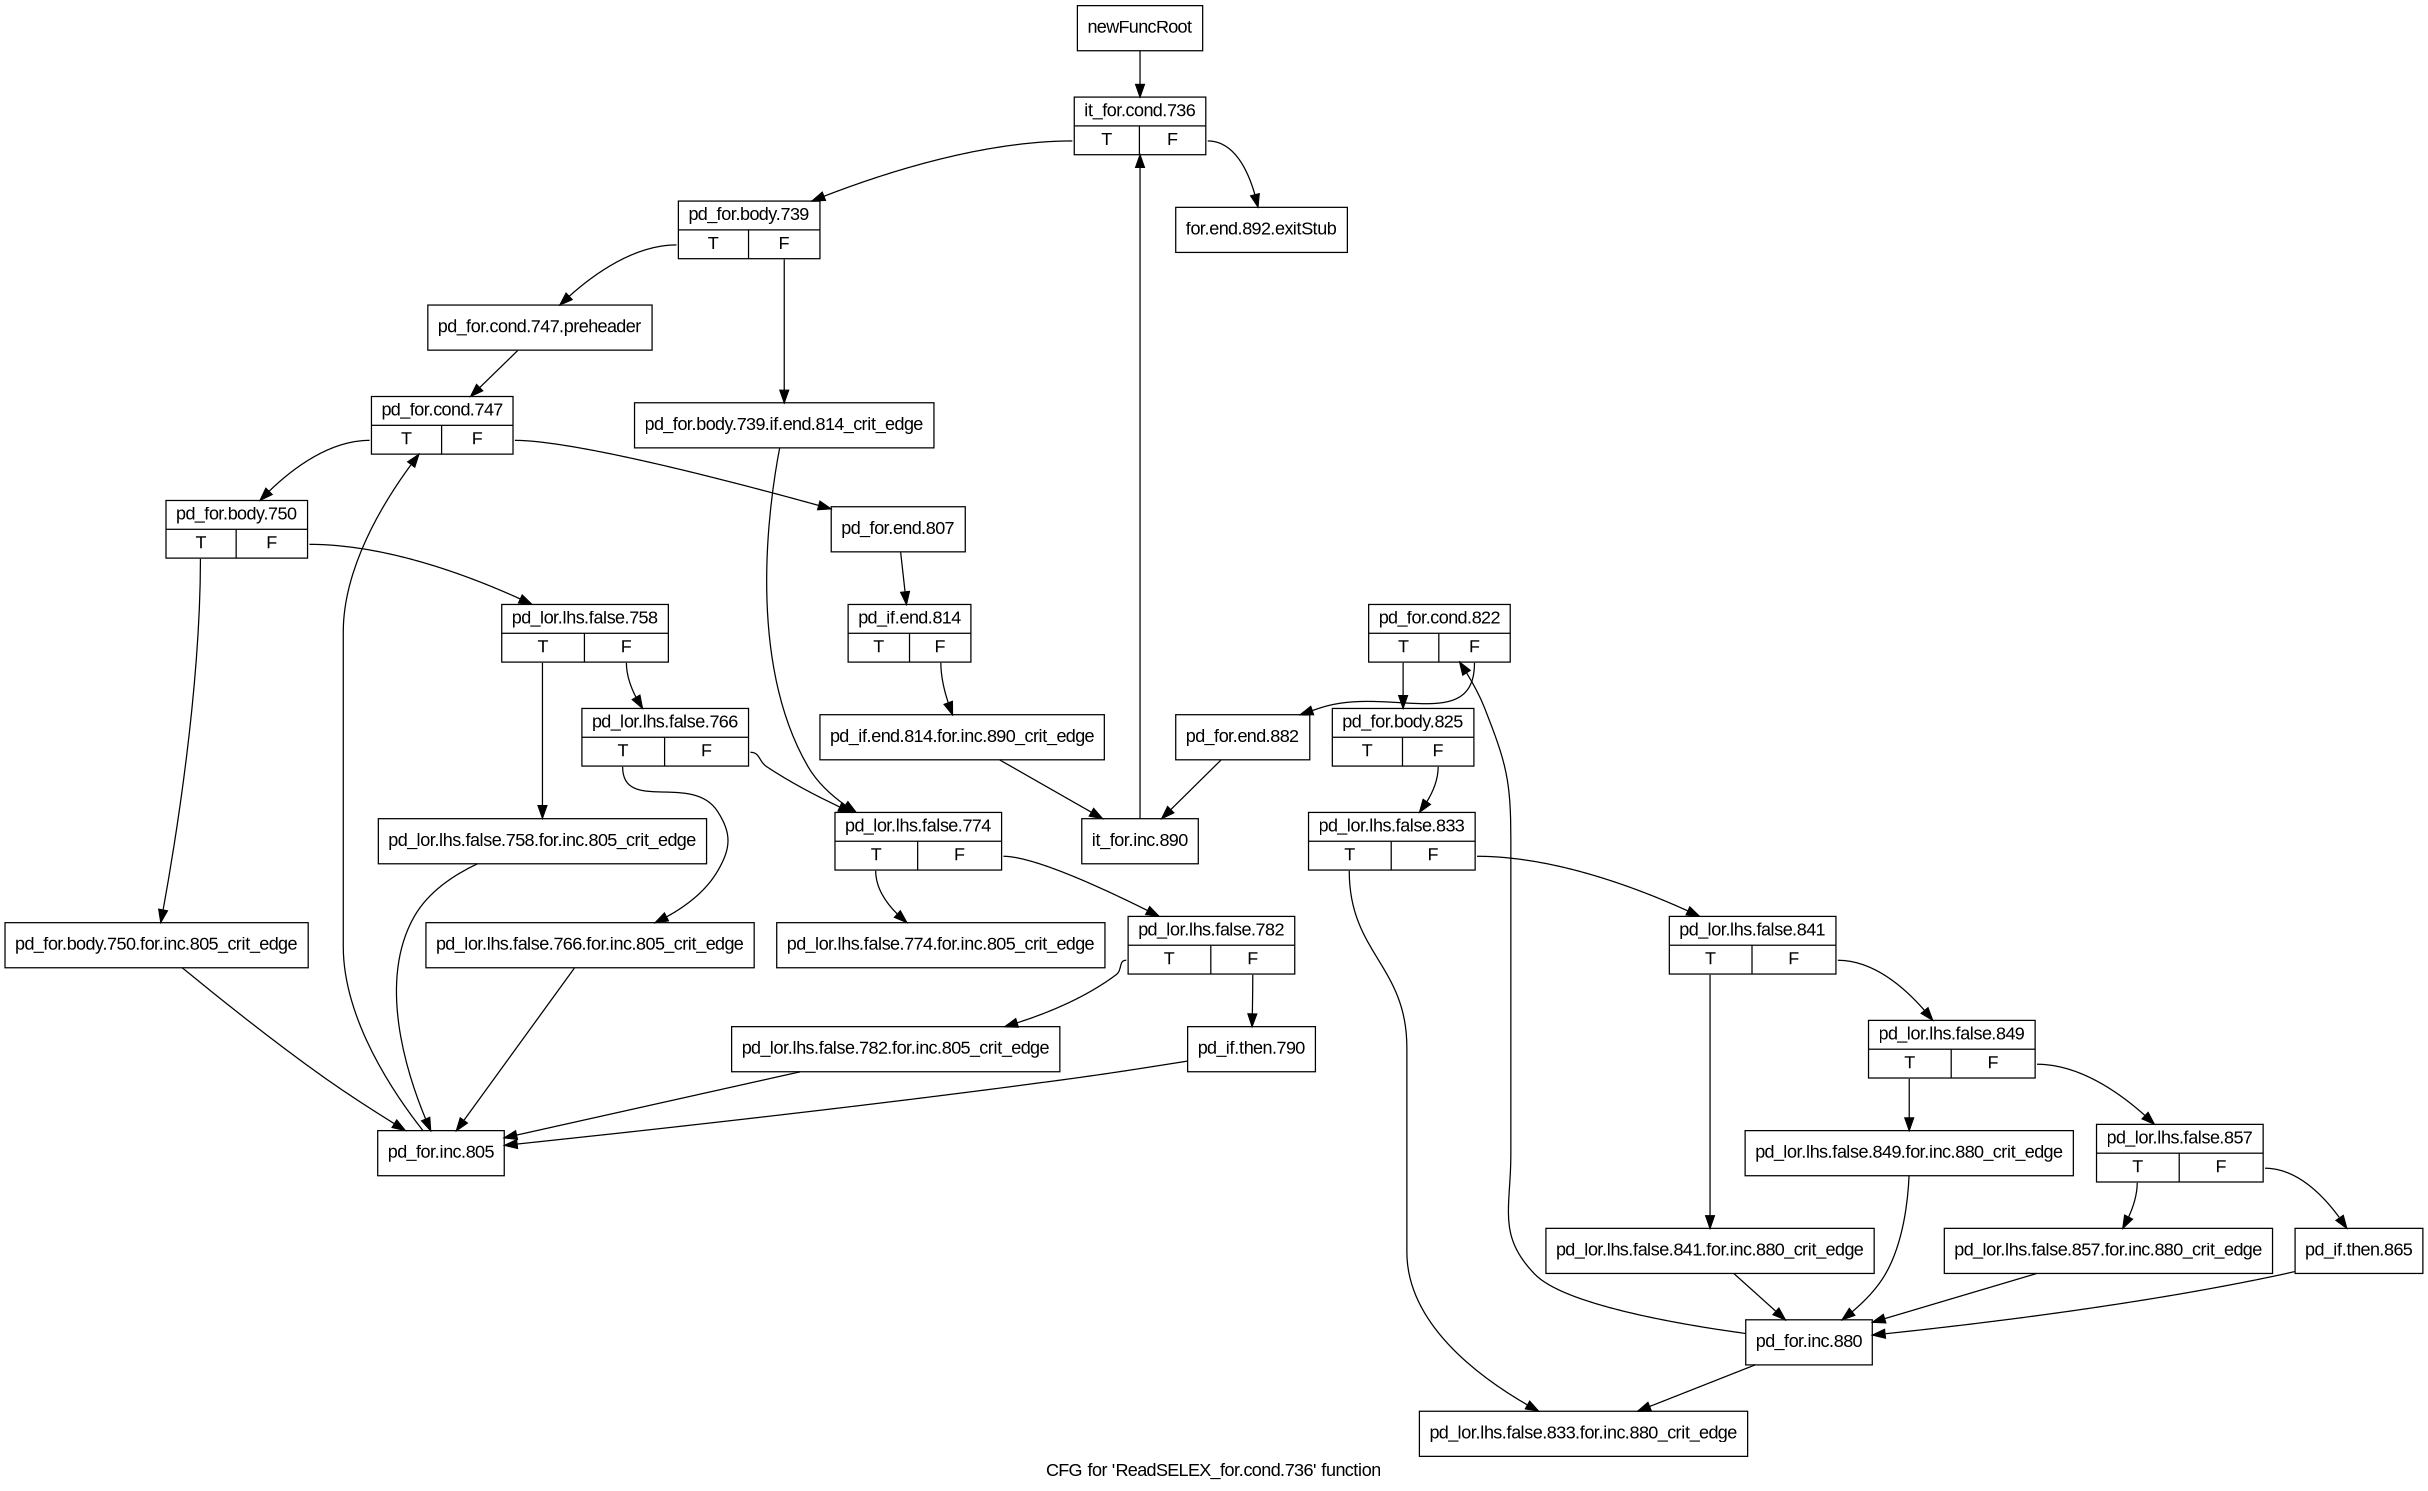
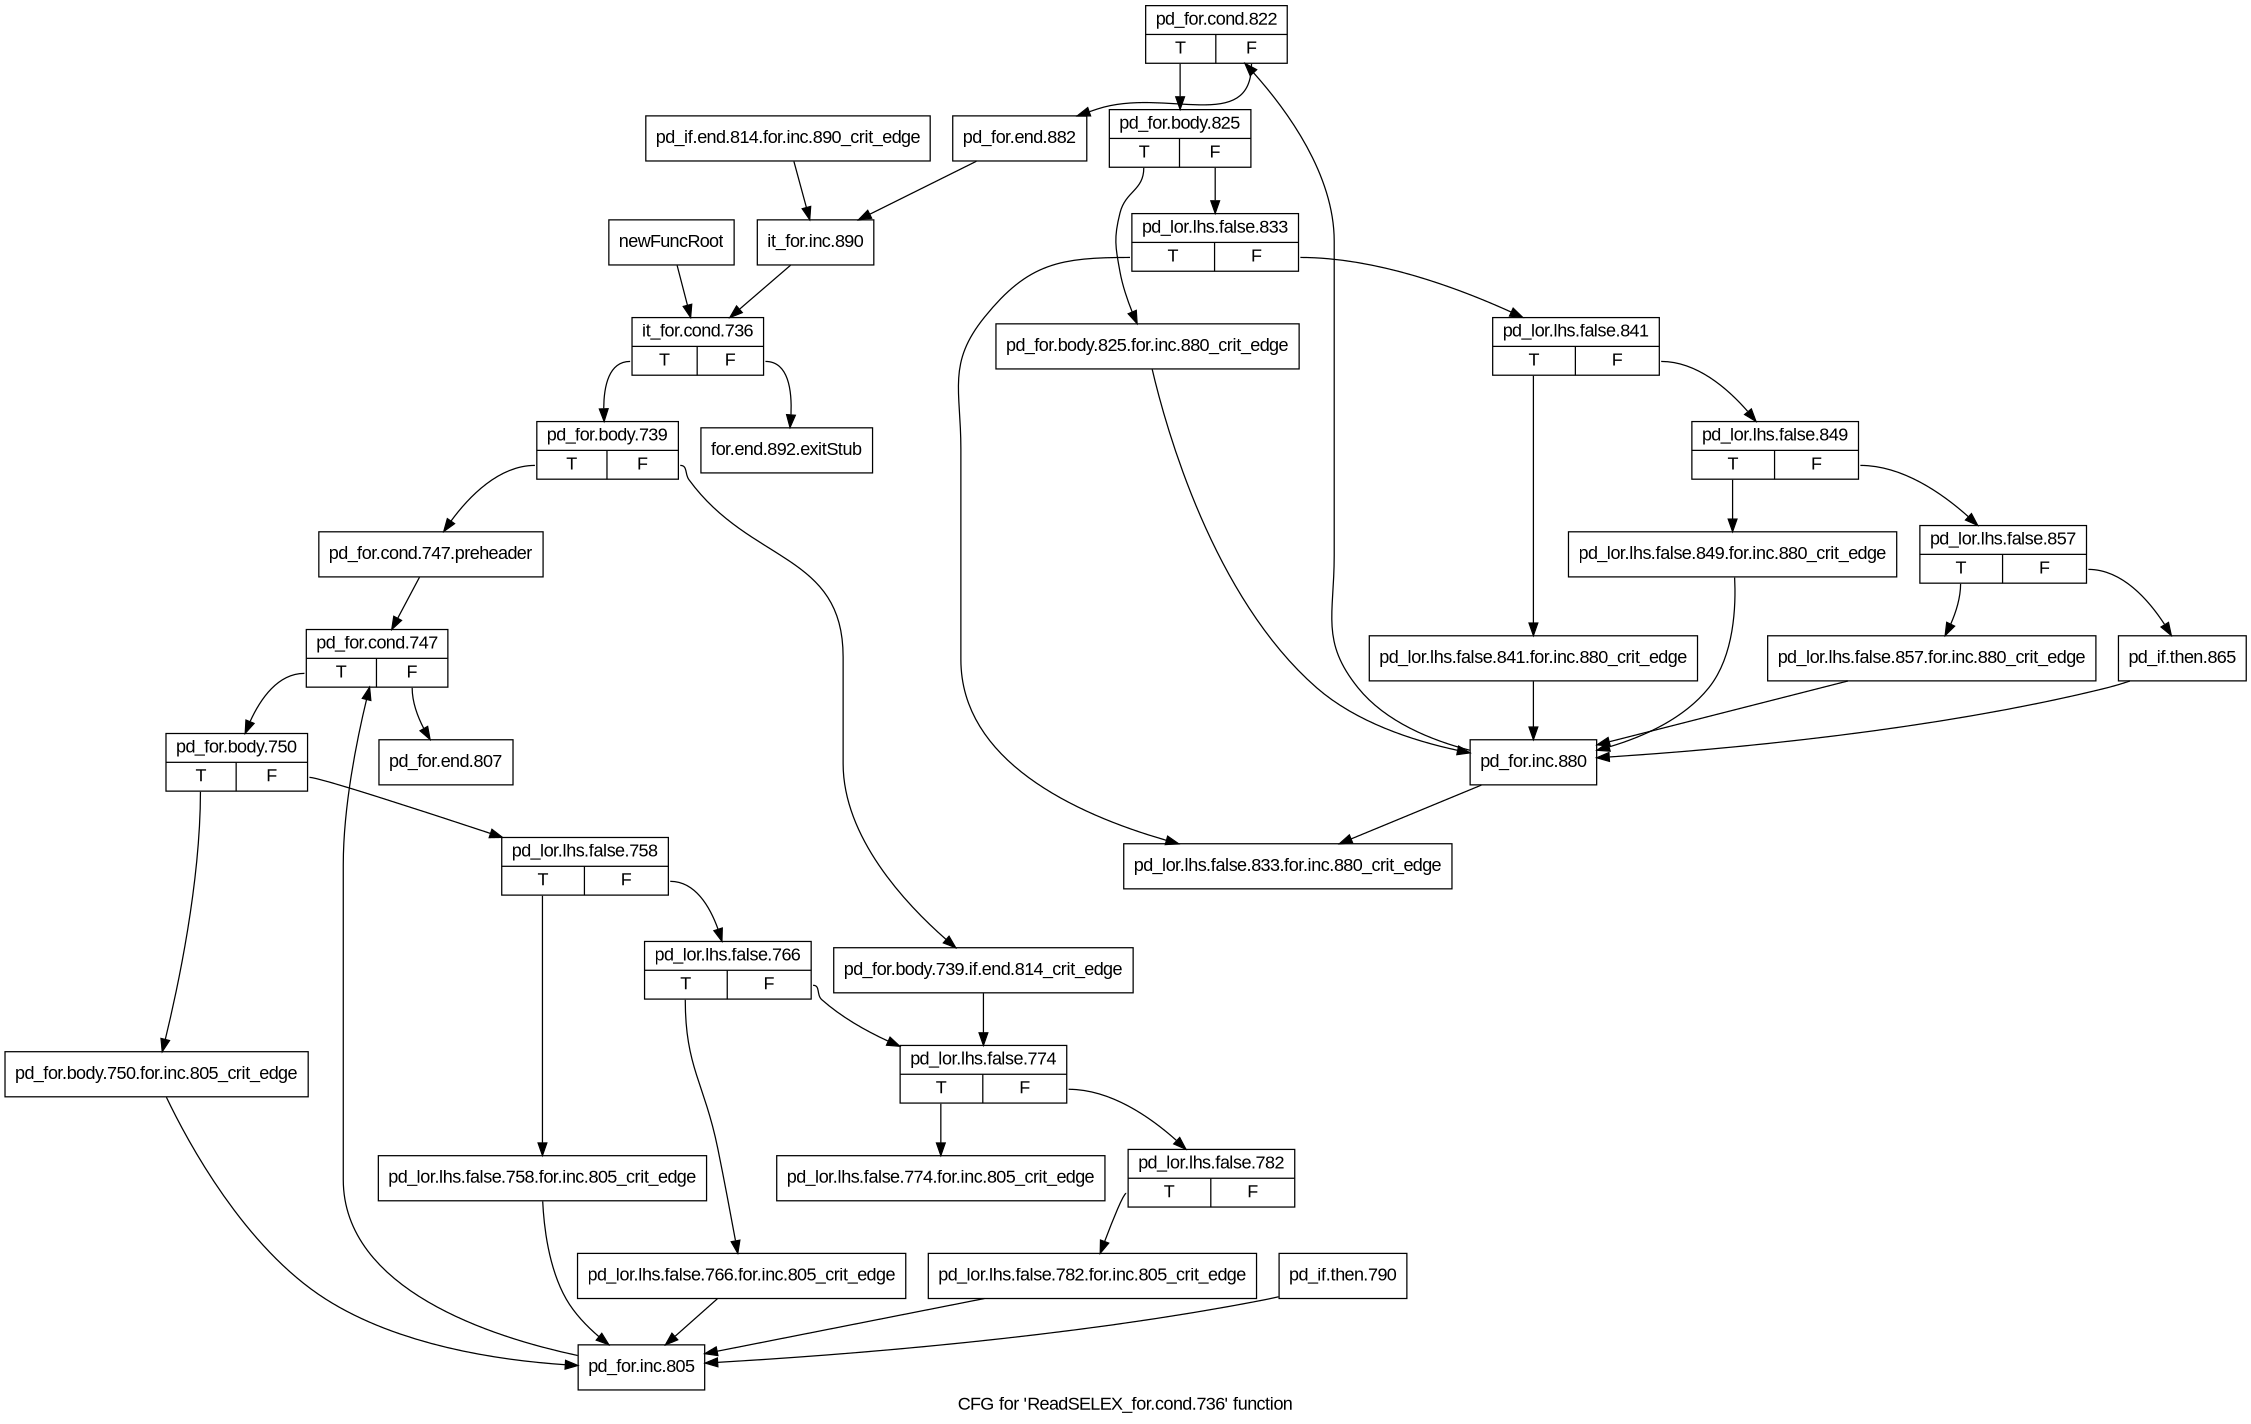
node "pd_for.body.825.for.inc.880_crit_edge": added
node "pd_if.end.814": removed
edge "pd_lor.lhs.false.782" -> "pd_if.then.790": removed
